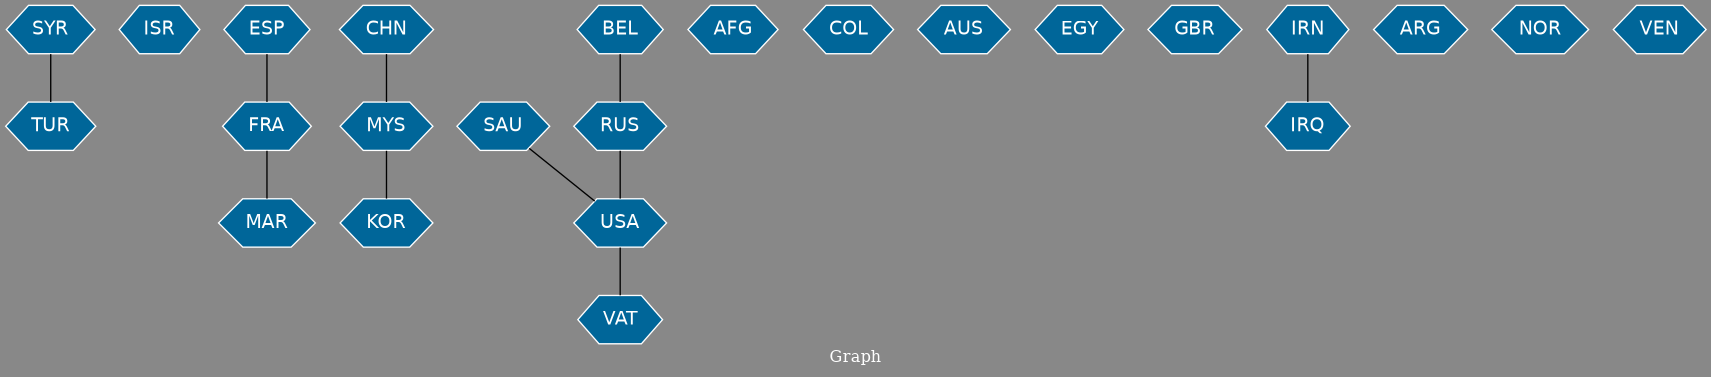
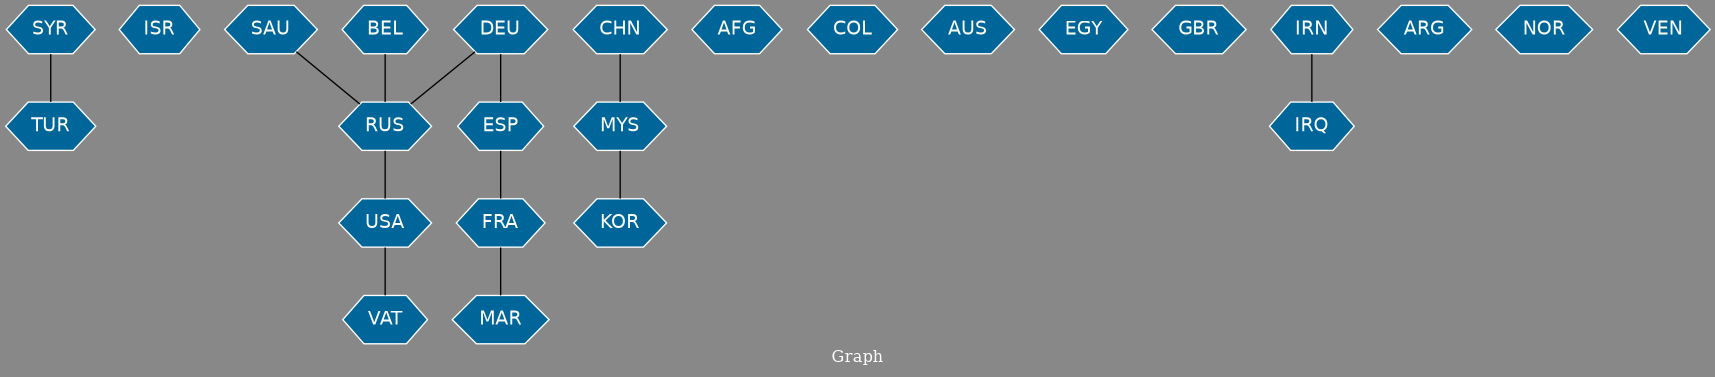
node "DEU": added
edge "SAU" -- "USA": now "SAU" -- "RUS"
